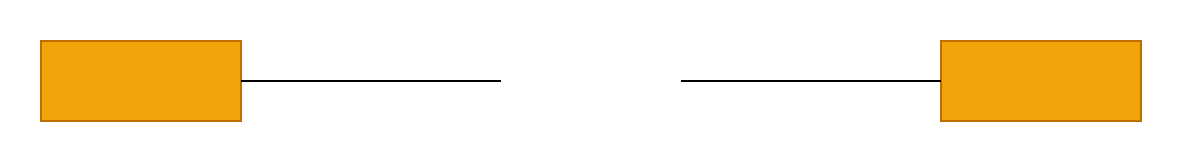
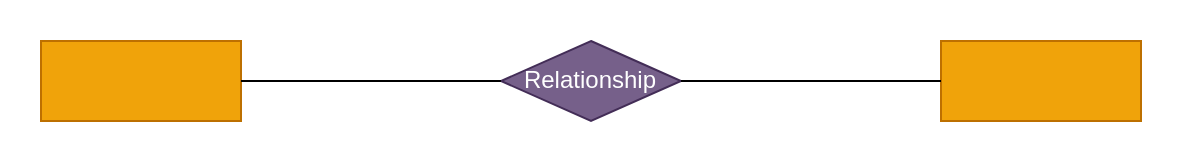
node "Relationship": added
